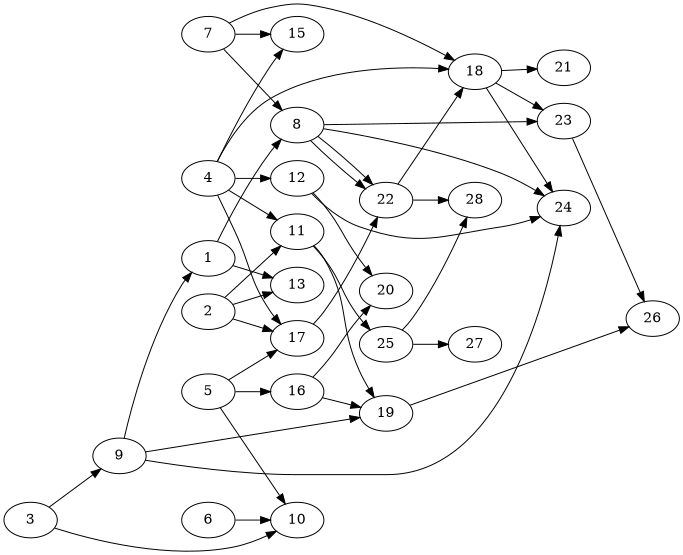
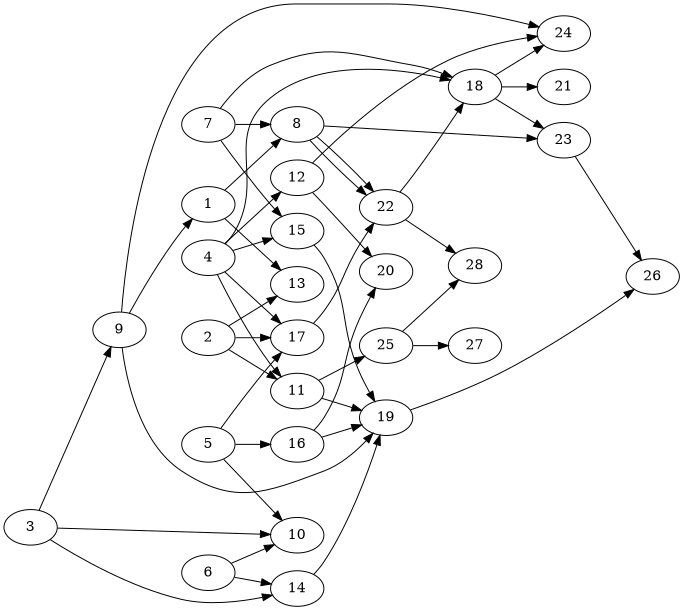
edge "8" -> "24": removed
edge "15" -> "19": added
node "14": added
